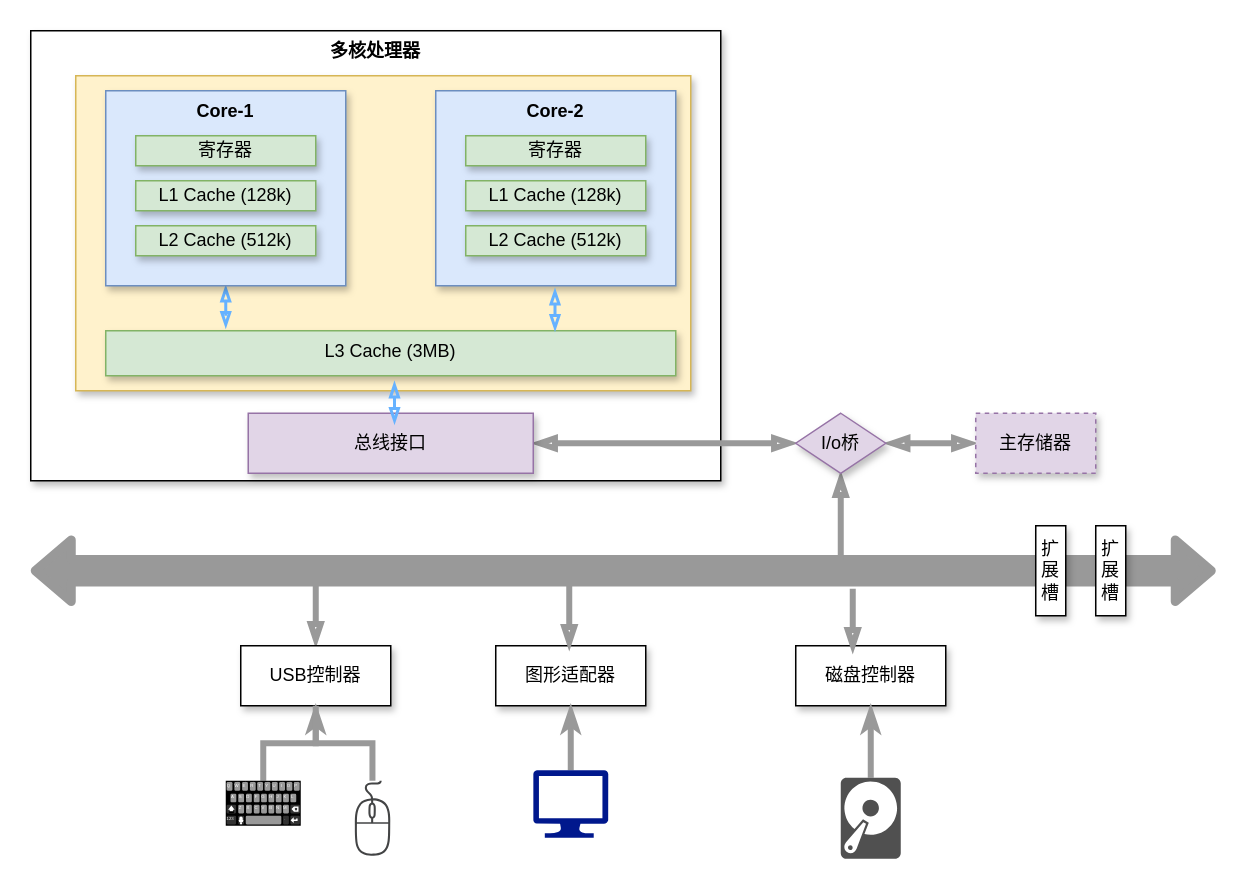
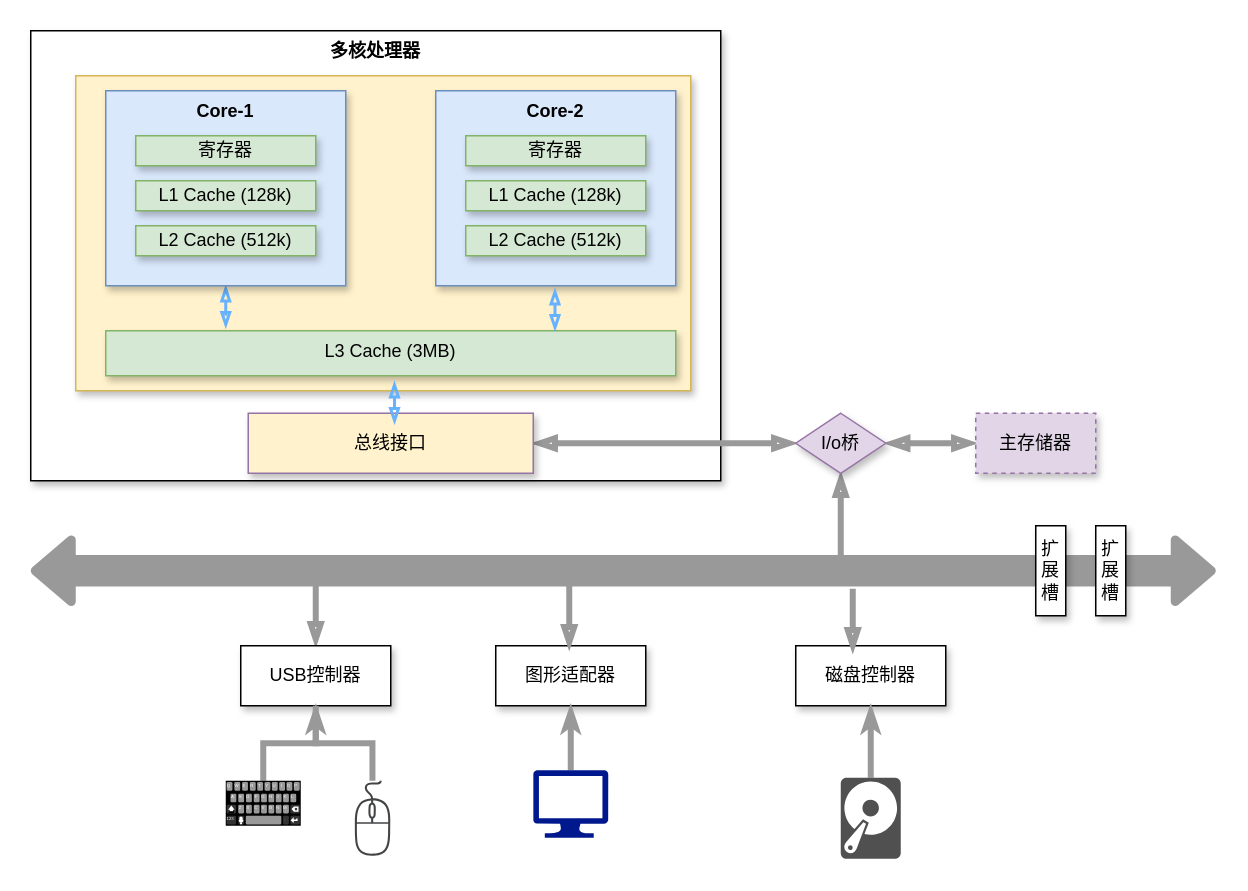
node "总线接口": fillcolor #e1d5e7 -> #fff2cc
